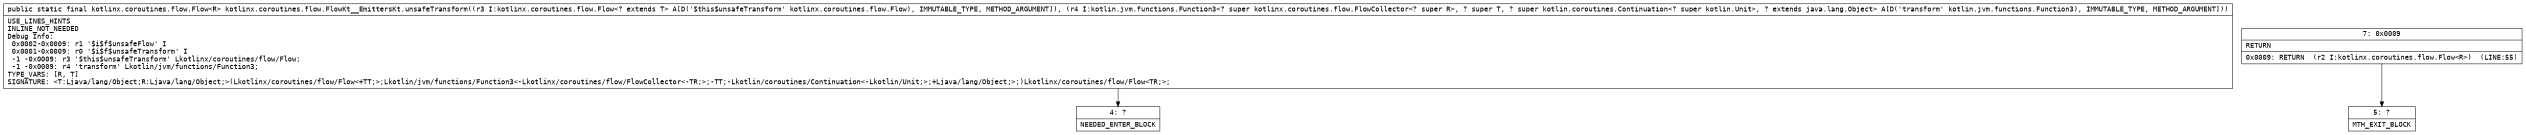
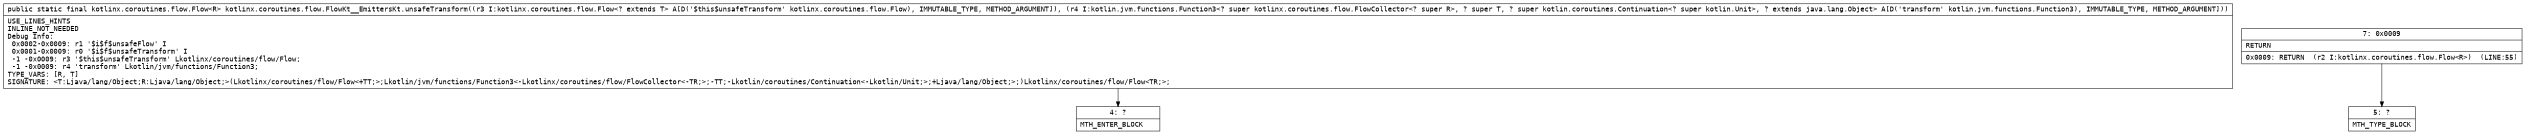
node "4: ?": text "NEEDED_ENTER_BLOCK" -> "MTH_ENTER_BLOCK"
node "5: ?": text "MTH_EXIT_BLOCK" -> "MTH_TYPE_BLOCK"
